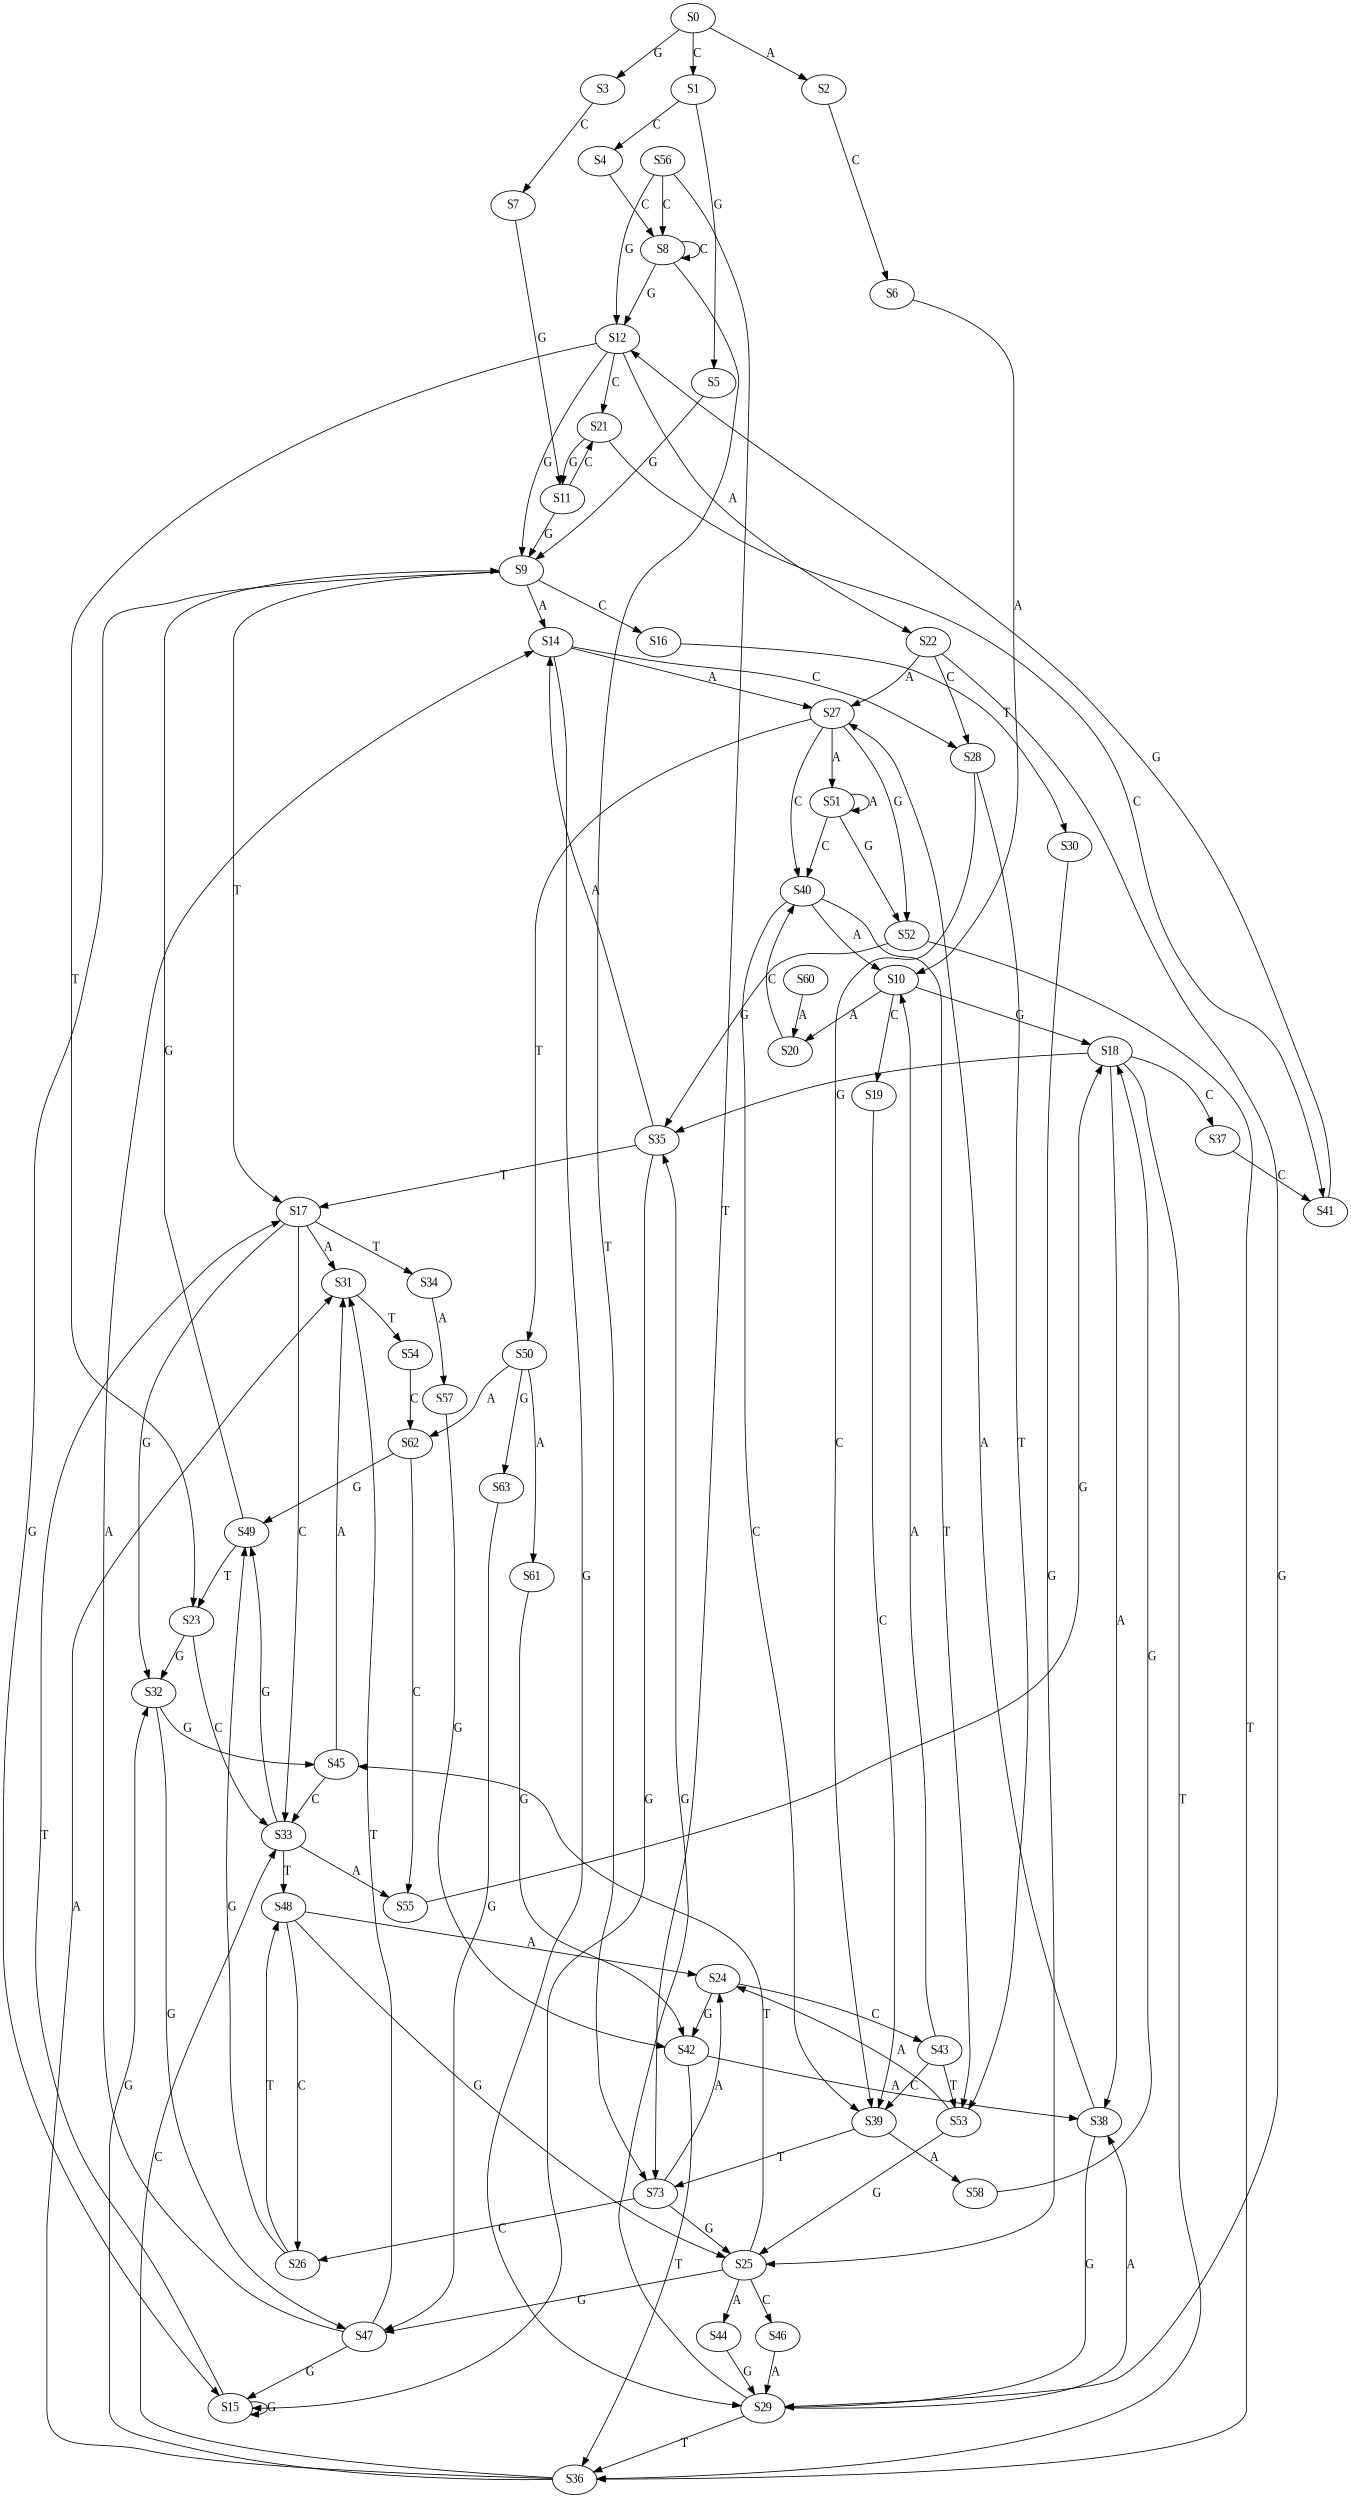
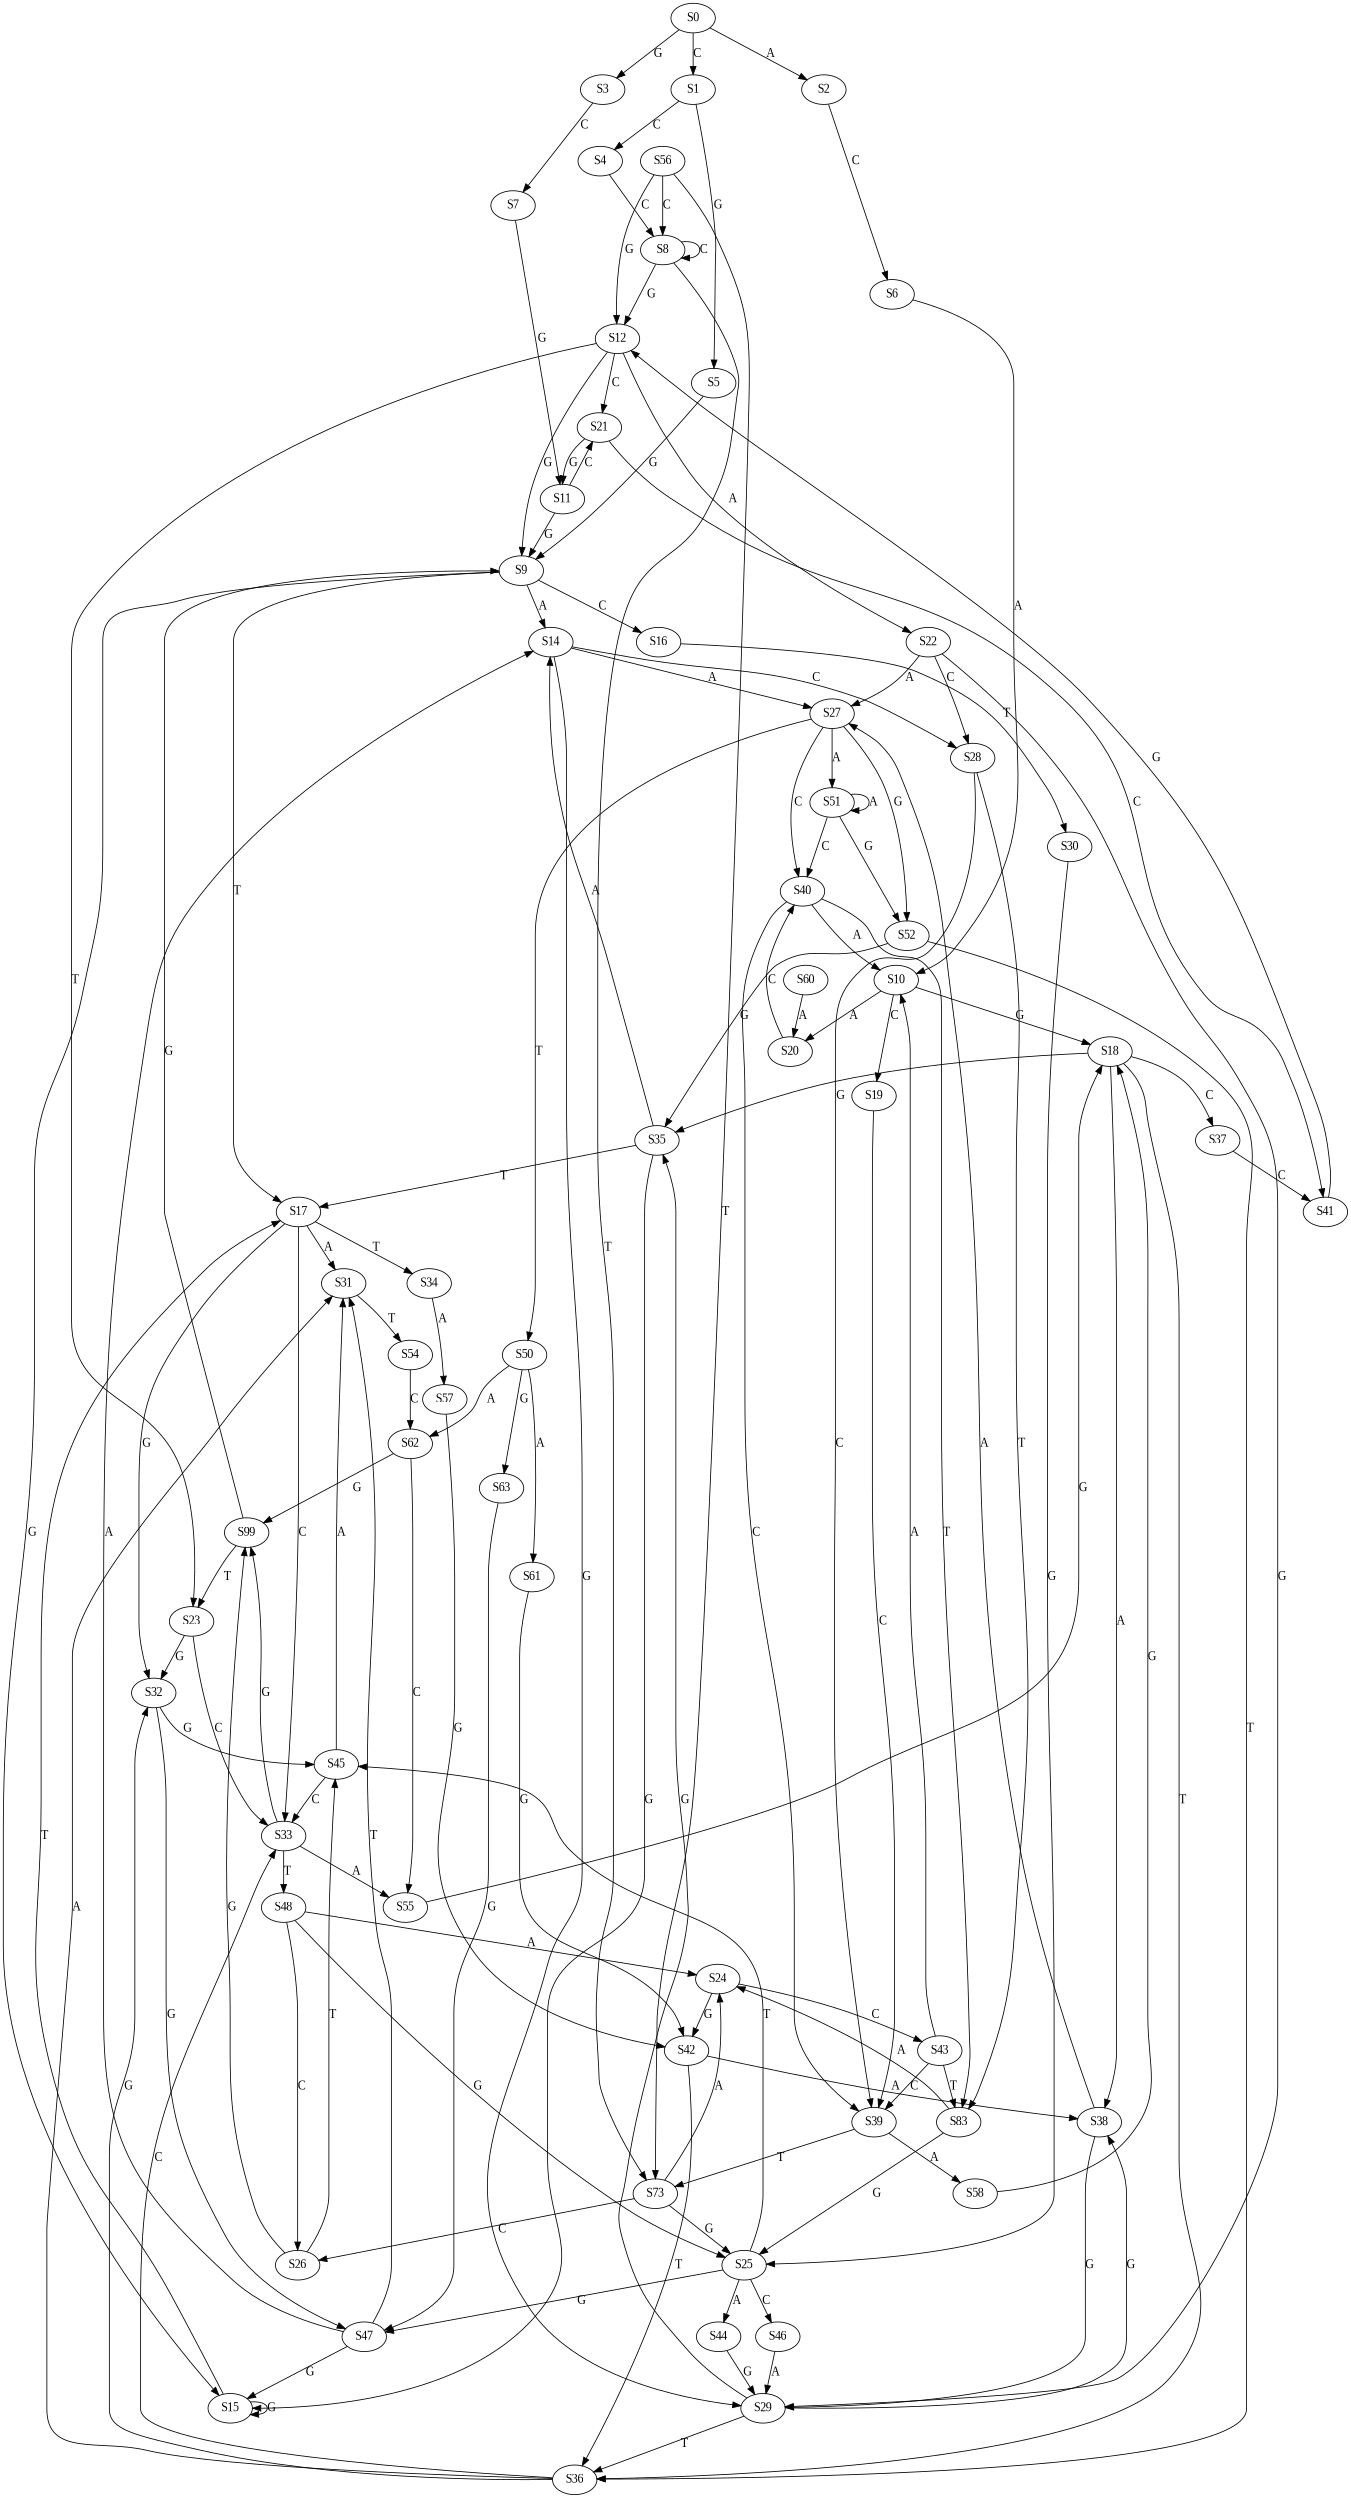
node "S49": label "S49" -> "S99"
edge "S26" -> "S48": now "S26" -> "S45"
node "S53": label "S53" -> "S83"
edge "S29" -> "S38": label "A" -> "G"
